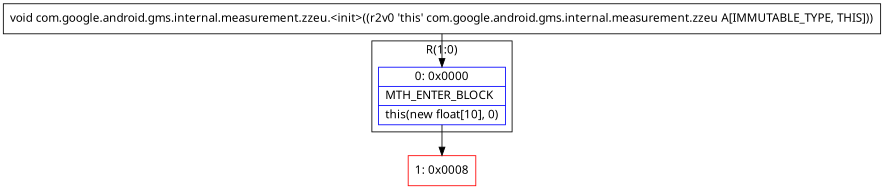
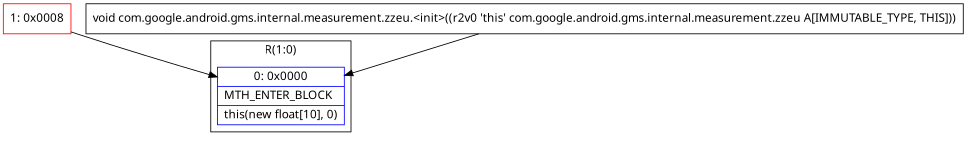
edge "0: 0x0000" -> "1: 0x0008": reversed
